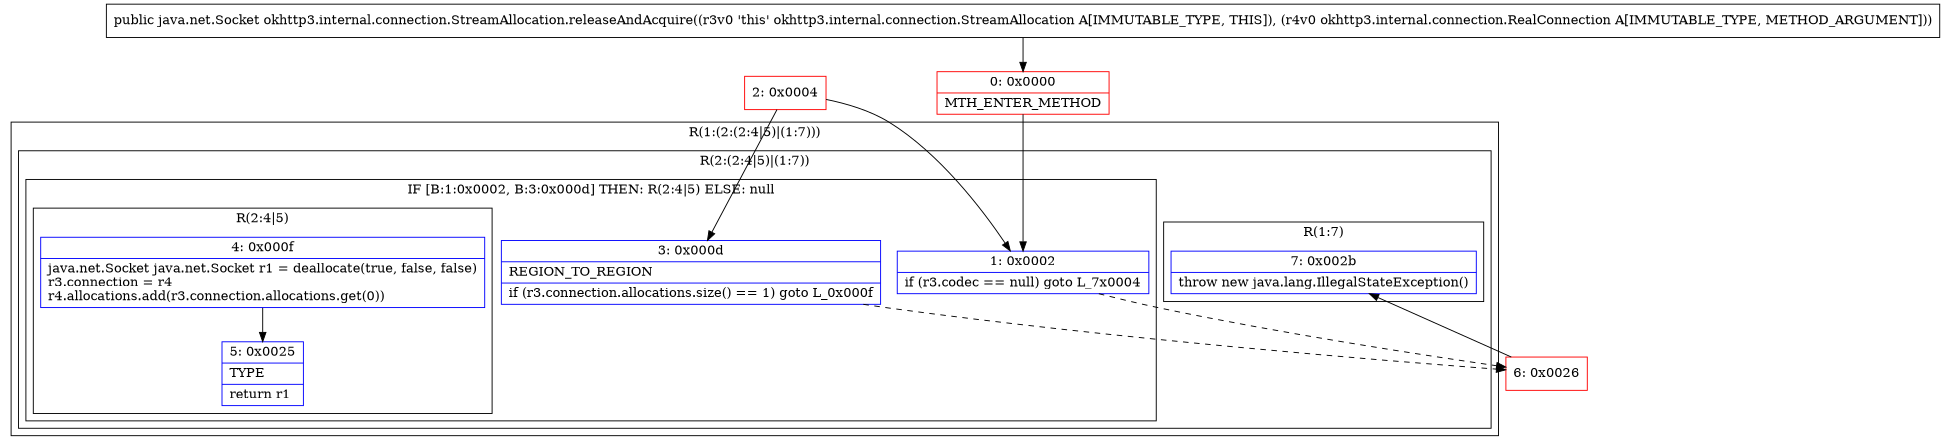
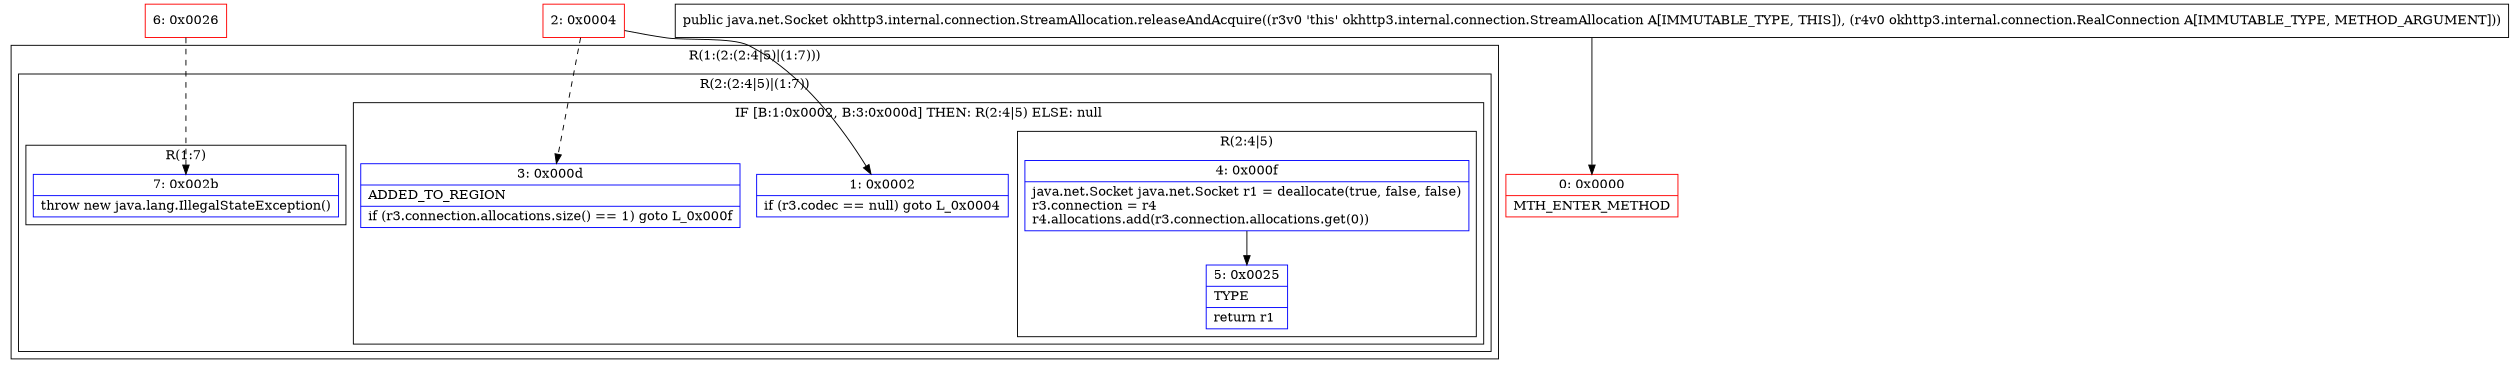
edge "2: 0x0004" -> "3: 0x000d": style solid -> dashed
edge "0: 0x0000" -> "1: 0x0002": removed
node "3: 0x000d": text "REGION_TO_REGION" -> "ADDED_TO_REGION"
node "1: 0x0002": text "if (r3.codec == null) goto L_7x0004" -> "if (r3.codec == null) goto L_0x0004"
edge "6: 0x0026" -> "7: 0x002b": style solid -> dashed
edge "1: 0x0002" -> "6: 0x0026": removed
edge "3: 0x000d" -> "6: 0x0026": removed
